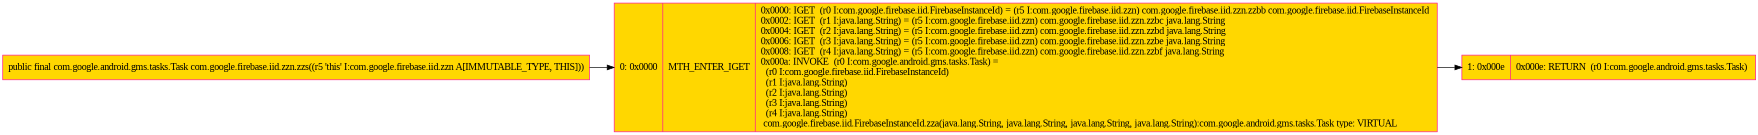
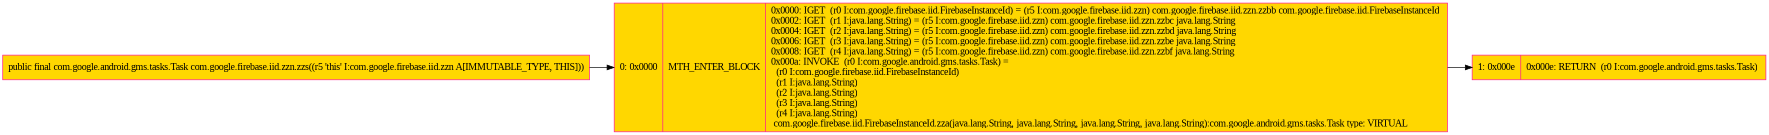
node "0: 0x0000": text "MTH_ENTER_IGET" -> "MTH_ENTER_BLOCK"
